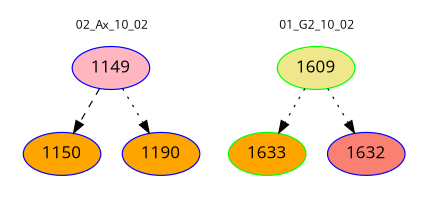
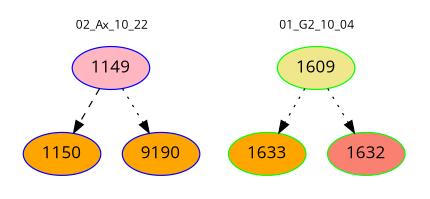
cluster "02_Ax_10_02": label "02_Ax_10_02" -> "02_Ax_10_22"
cluster "01_G2_10_02": label "01_G2_10_02" -> "01_G2_10_04"
node "1190": label "1190" -> "9190"
node "1632": color blue -> green
